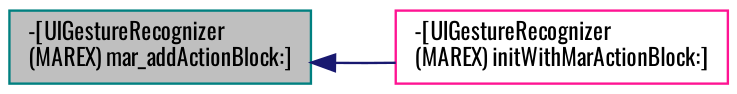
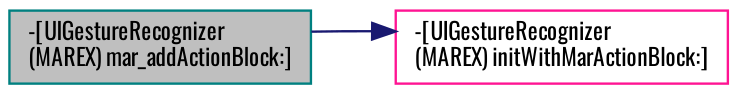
edge "-[UIGestureRecognizer (MAREX) initWithMarActionBlock:]" -> "-[UIGestureRecognizer (MAREX) mar_addActionBlock:]": reversed
